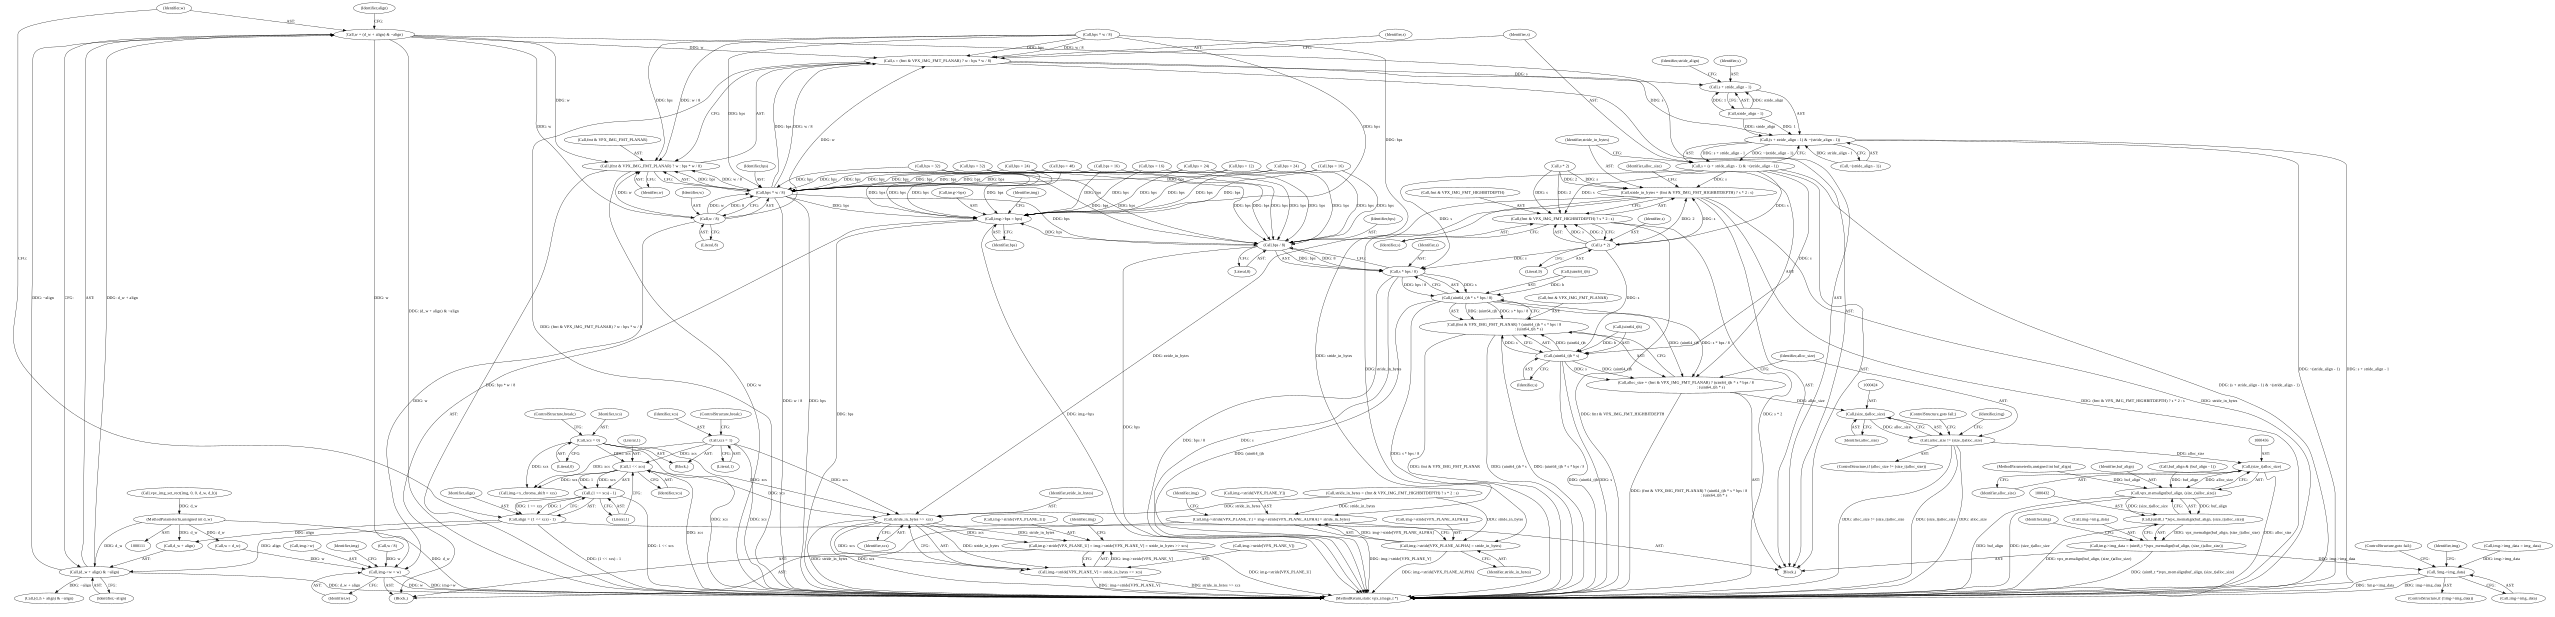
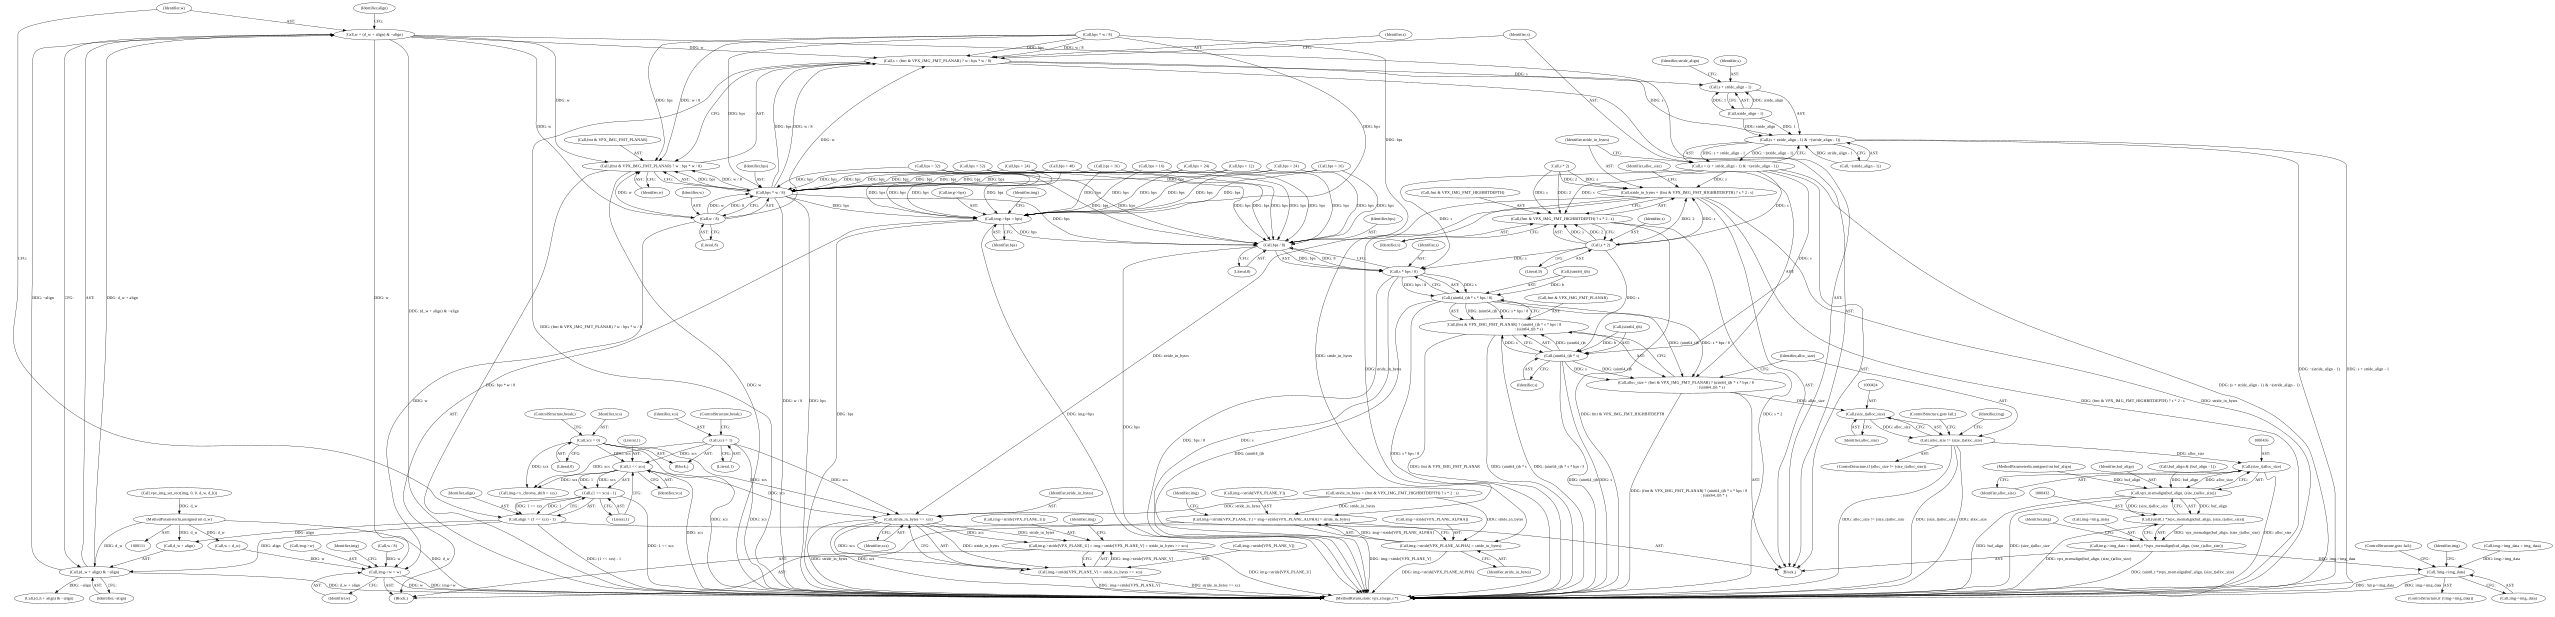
edge "(Call,bps / 8)" -> "(Call,img->bps = bps)": reversed
